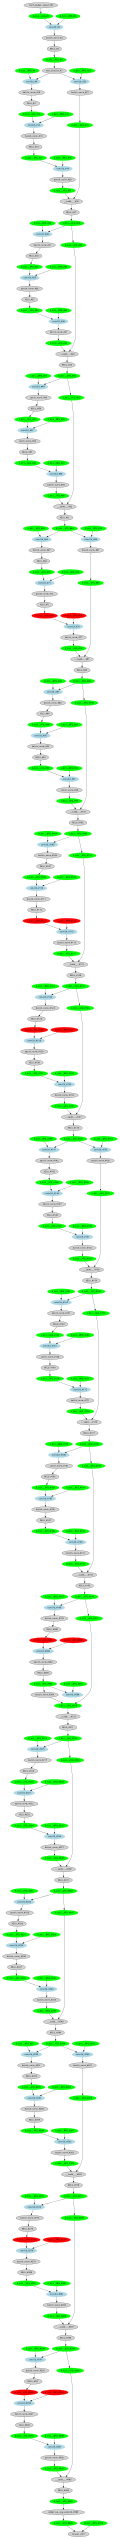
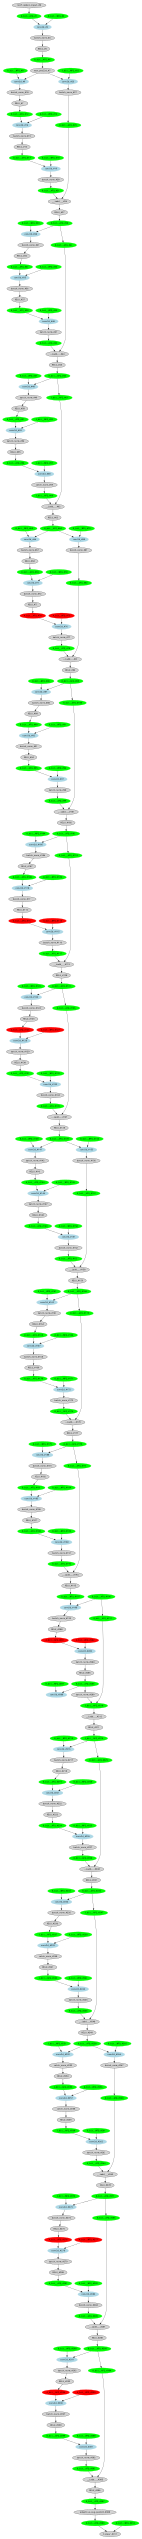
edge "RELU_#195" -> "8_bit__AFQ_#196": now "RELU_#195" -> "8_bit__WFQ_#197"
